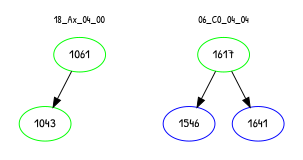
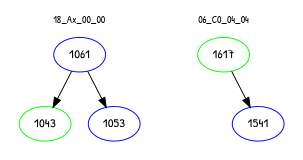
cluster "18_Ax_04_00": label "18_Ax_04_00" -> "18_Ax_00_00"
node "1061": color green -> blue
node "1053": added
node "1546": removed
node "1641": label "1641" -> "1541"
